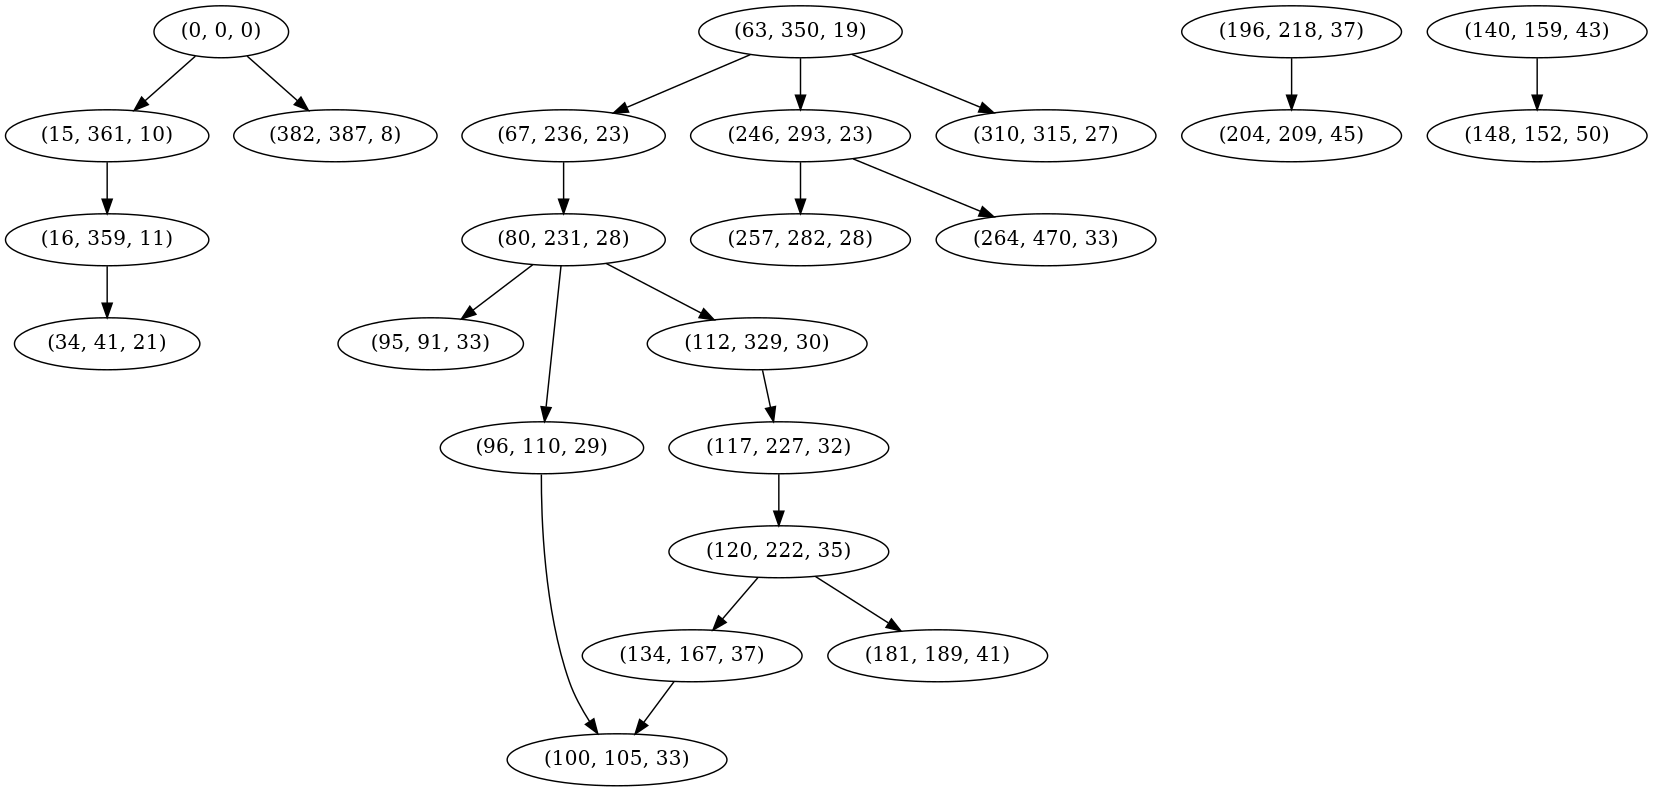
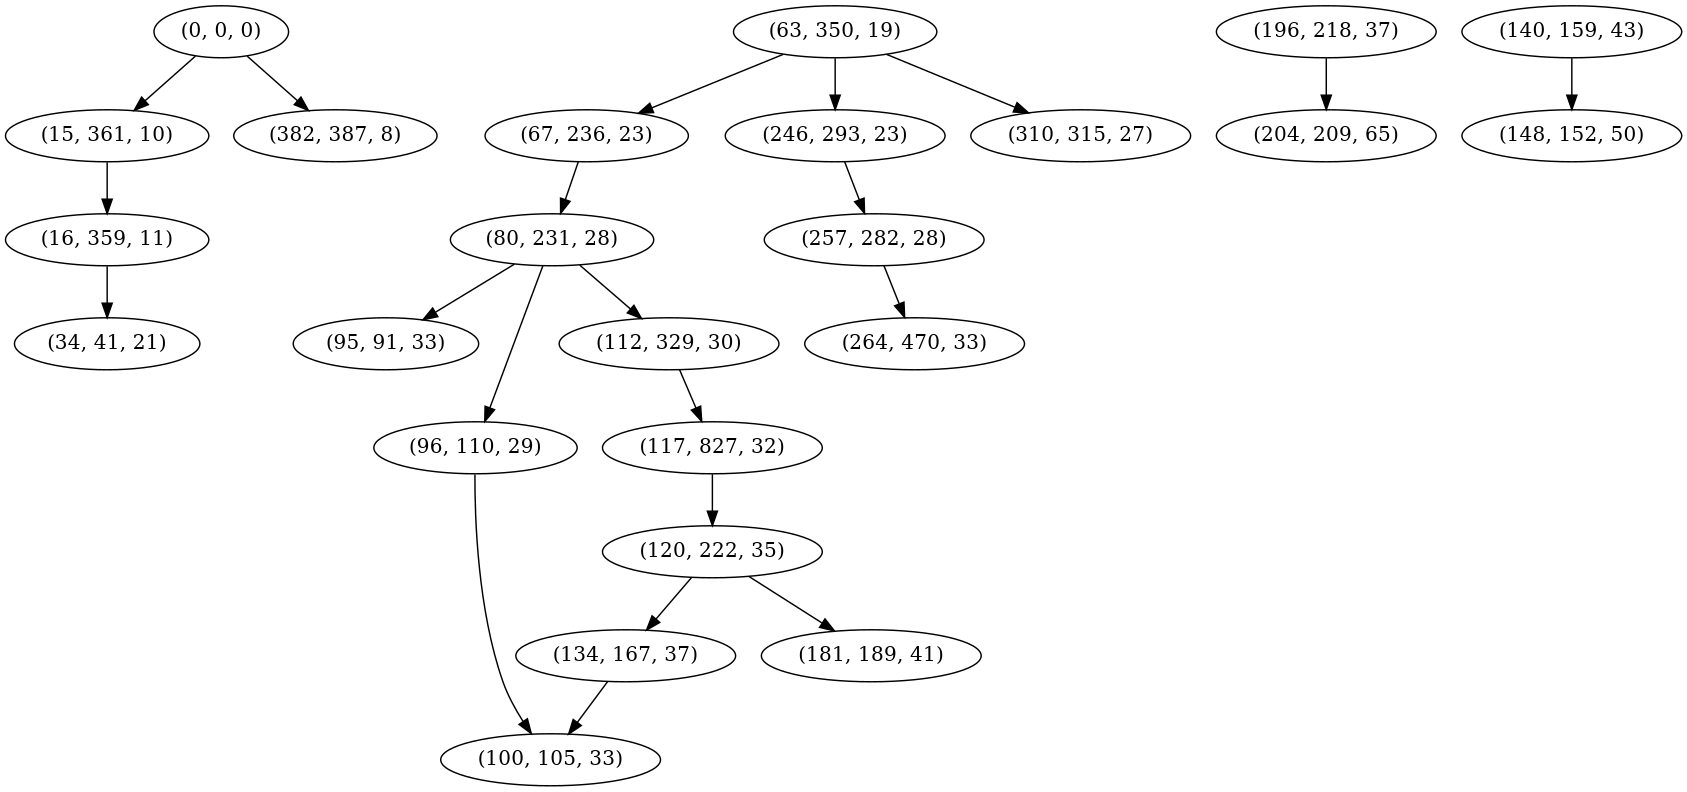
node "(204, 209, 45)": label "(204, 209, 45)" -> "(204, 209, 65)"
edge "(246, 293, 23)" -> "(264, 470, 33)": now "(257, 282, 28)" -> "(264, 470, 33)"
node "(117, 227, 32)": label "(117, 227, 32)" -> "(117, 827, 32)"
